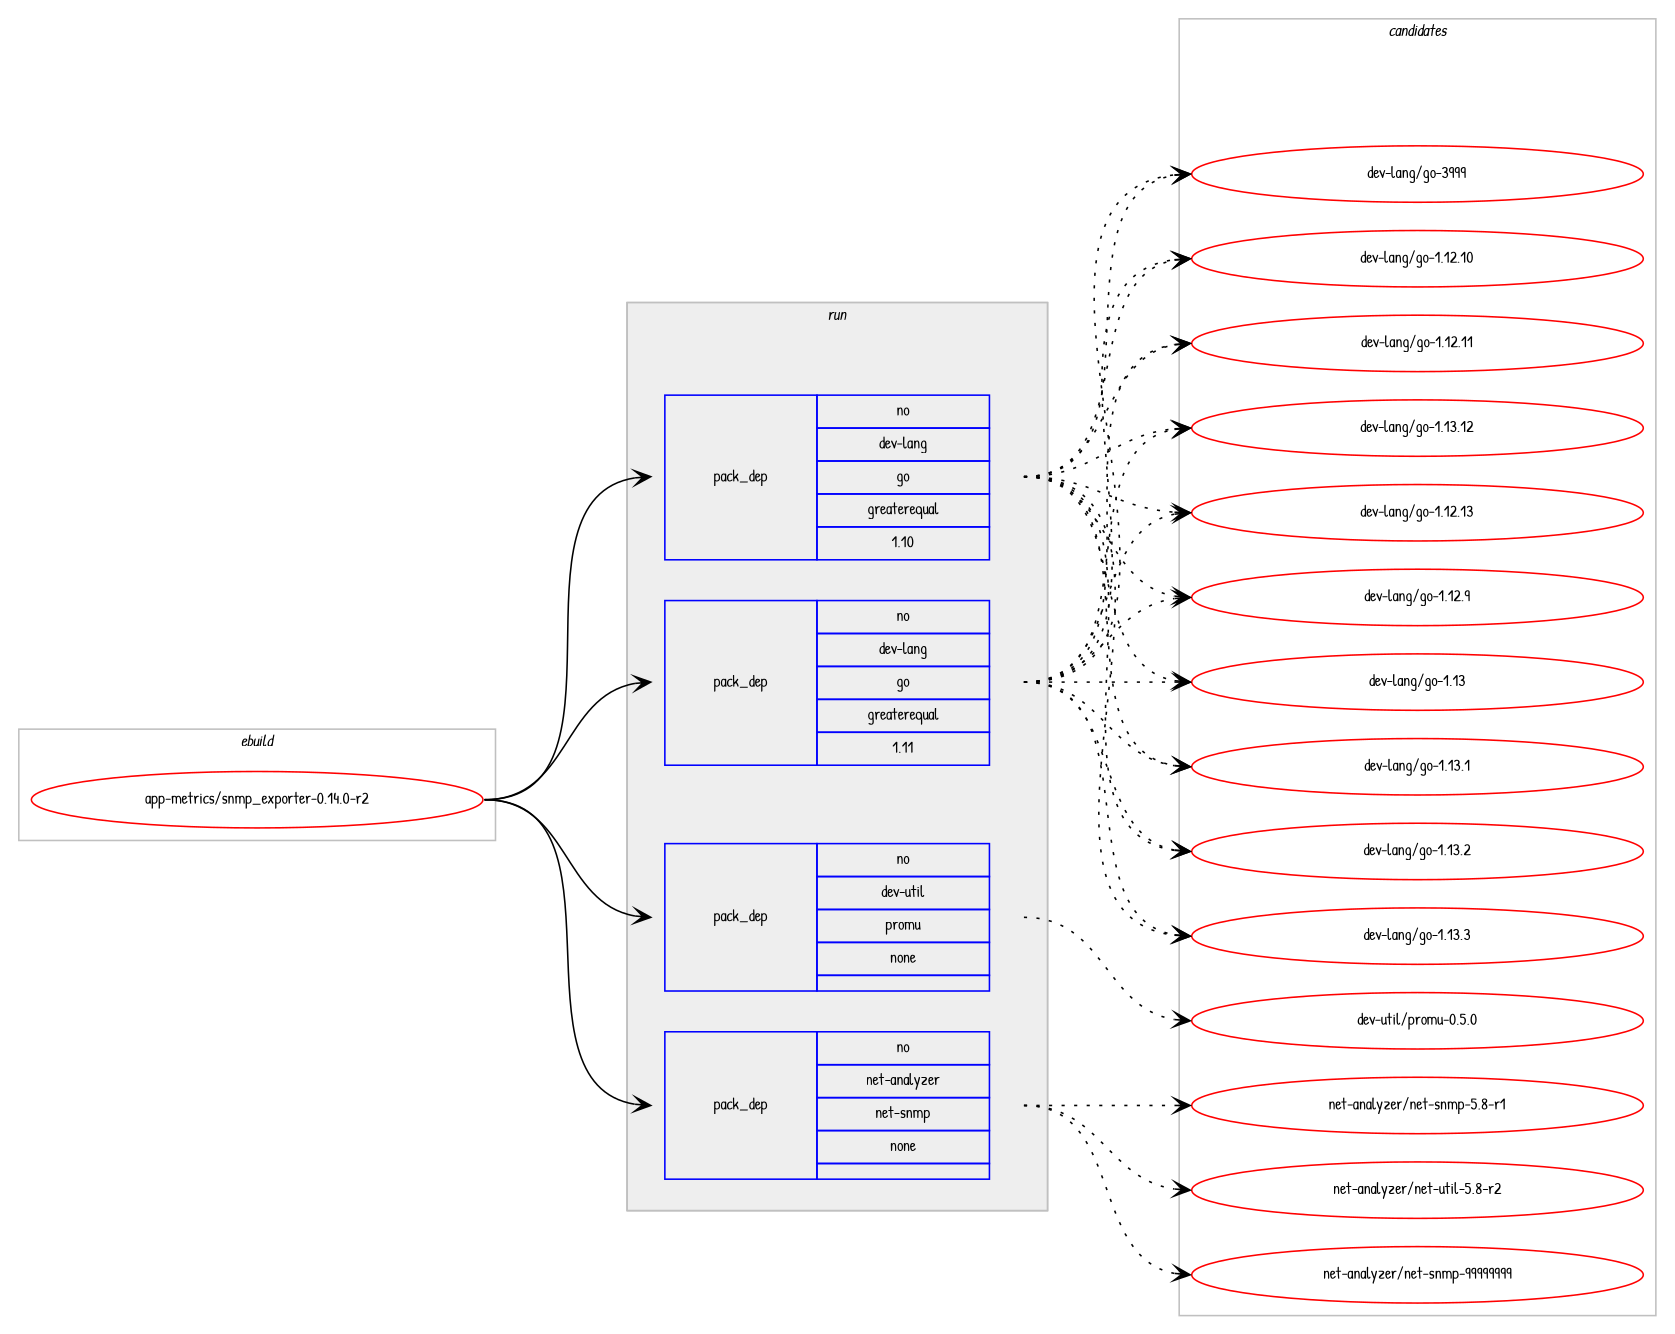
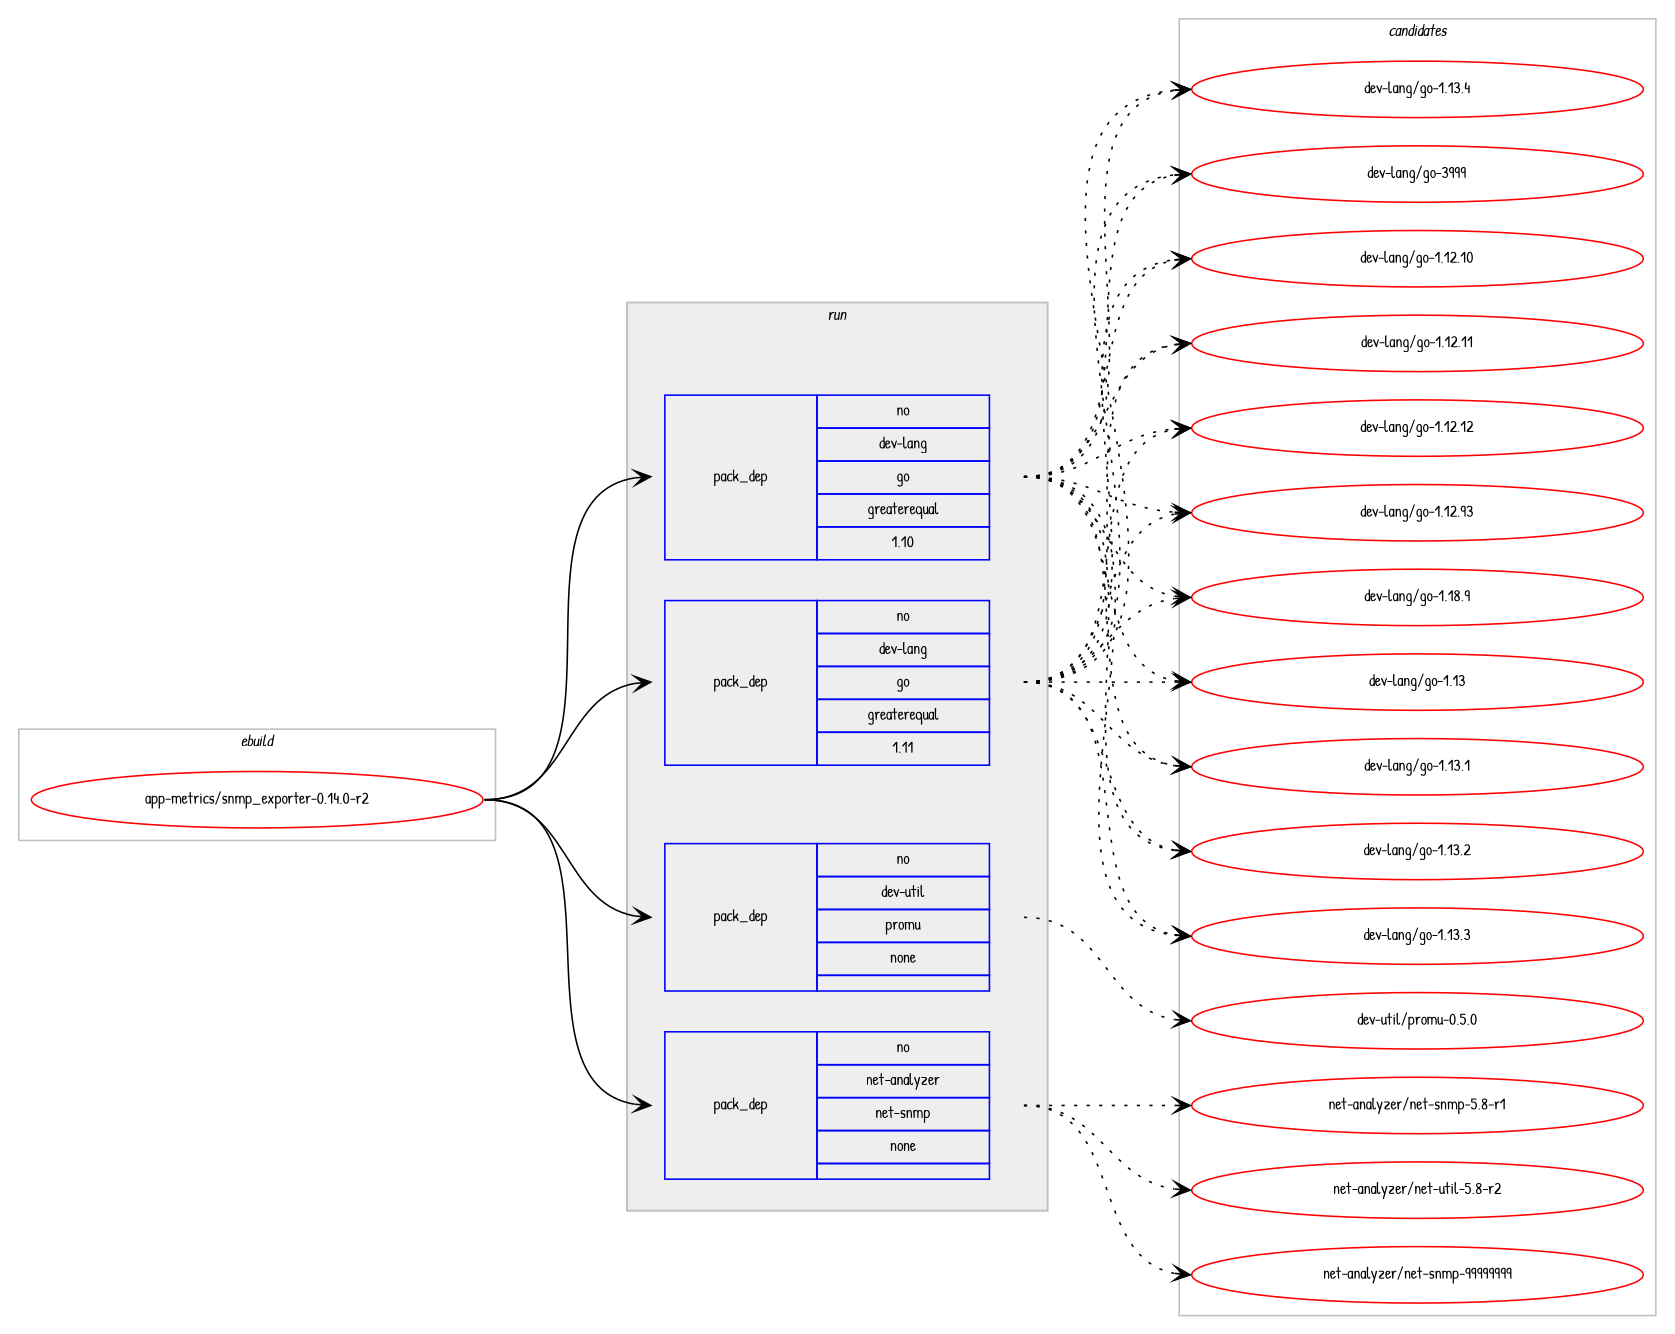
node "dev-lang/go-1.13.4": added
node "dev-lang/go-1.13.12": label "dev-lang/go-1.13.12" -> "dev-lang/go-1.12.12"
node "dev-lang/go-1.12.13": label "dev-lang/go-1.12.13" -> "dev-lang/go-1.12.93"
node "dev-lang/go-1.12.9": label "dev-lang/go-1.12.9" -> "dev-lang/go-1.18.9"
